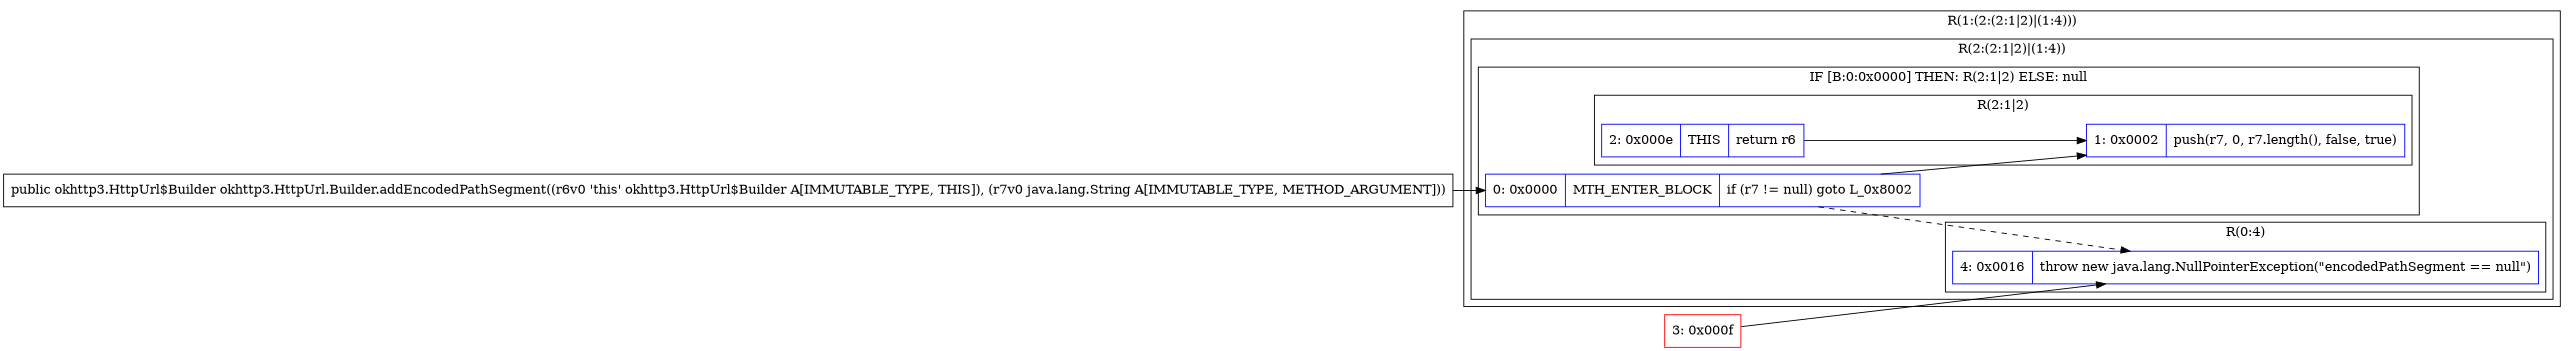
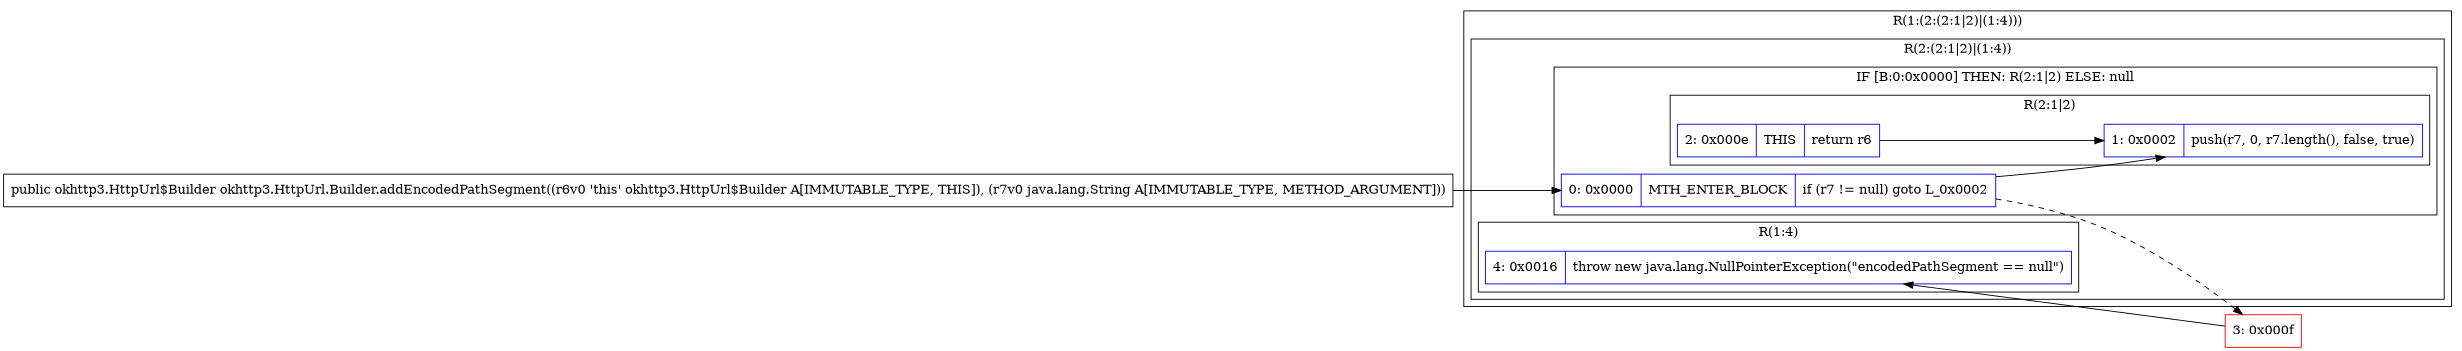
node "0: 0x0000": text "if (r7 != null) goto L_0x8002" -> "if (r7 != null) goto L_0x0002"
edge "0: 0x0000" -> "4: 0x0016": now "0: 0x0000" -> "3: 0x000f"
cluster "R(0:4)": label "R(0:4)" -> "R(1:4)"
